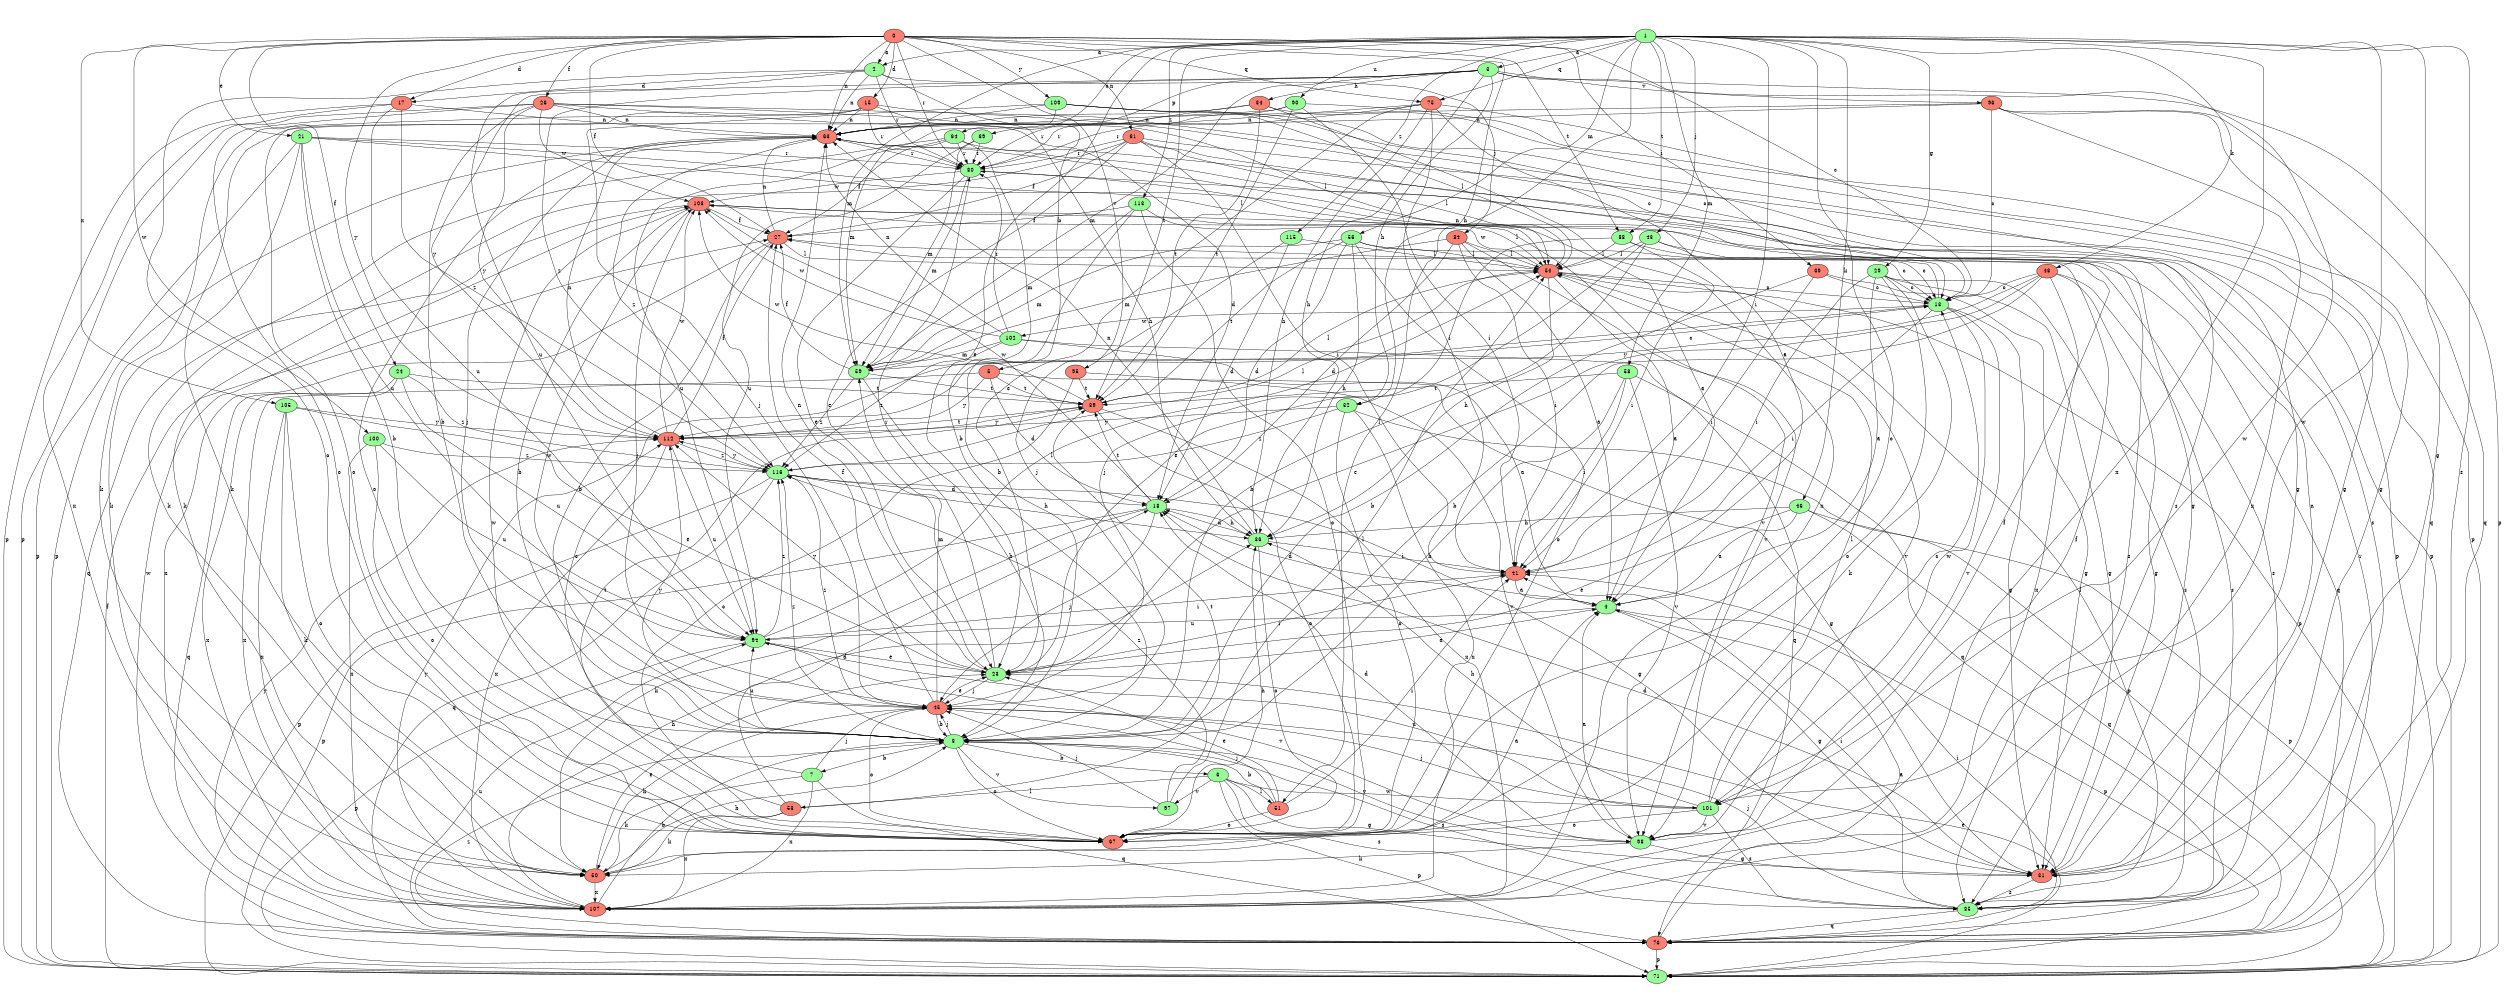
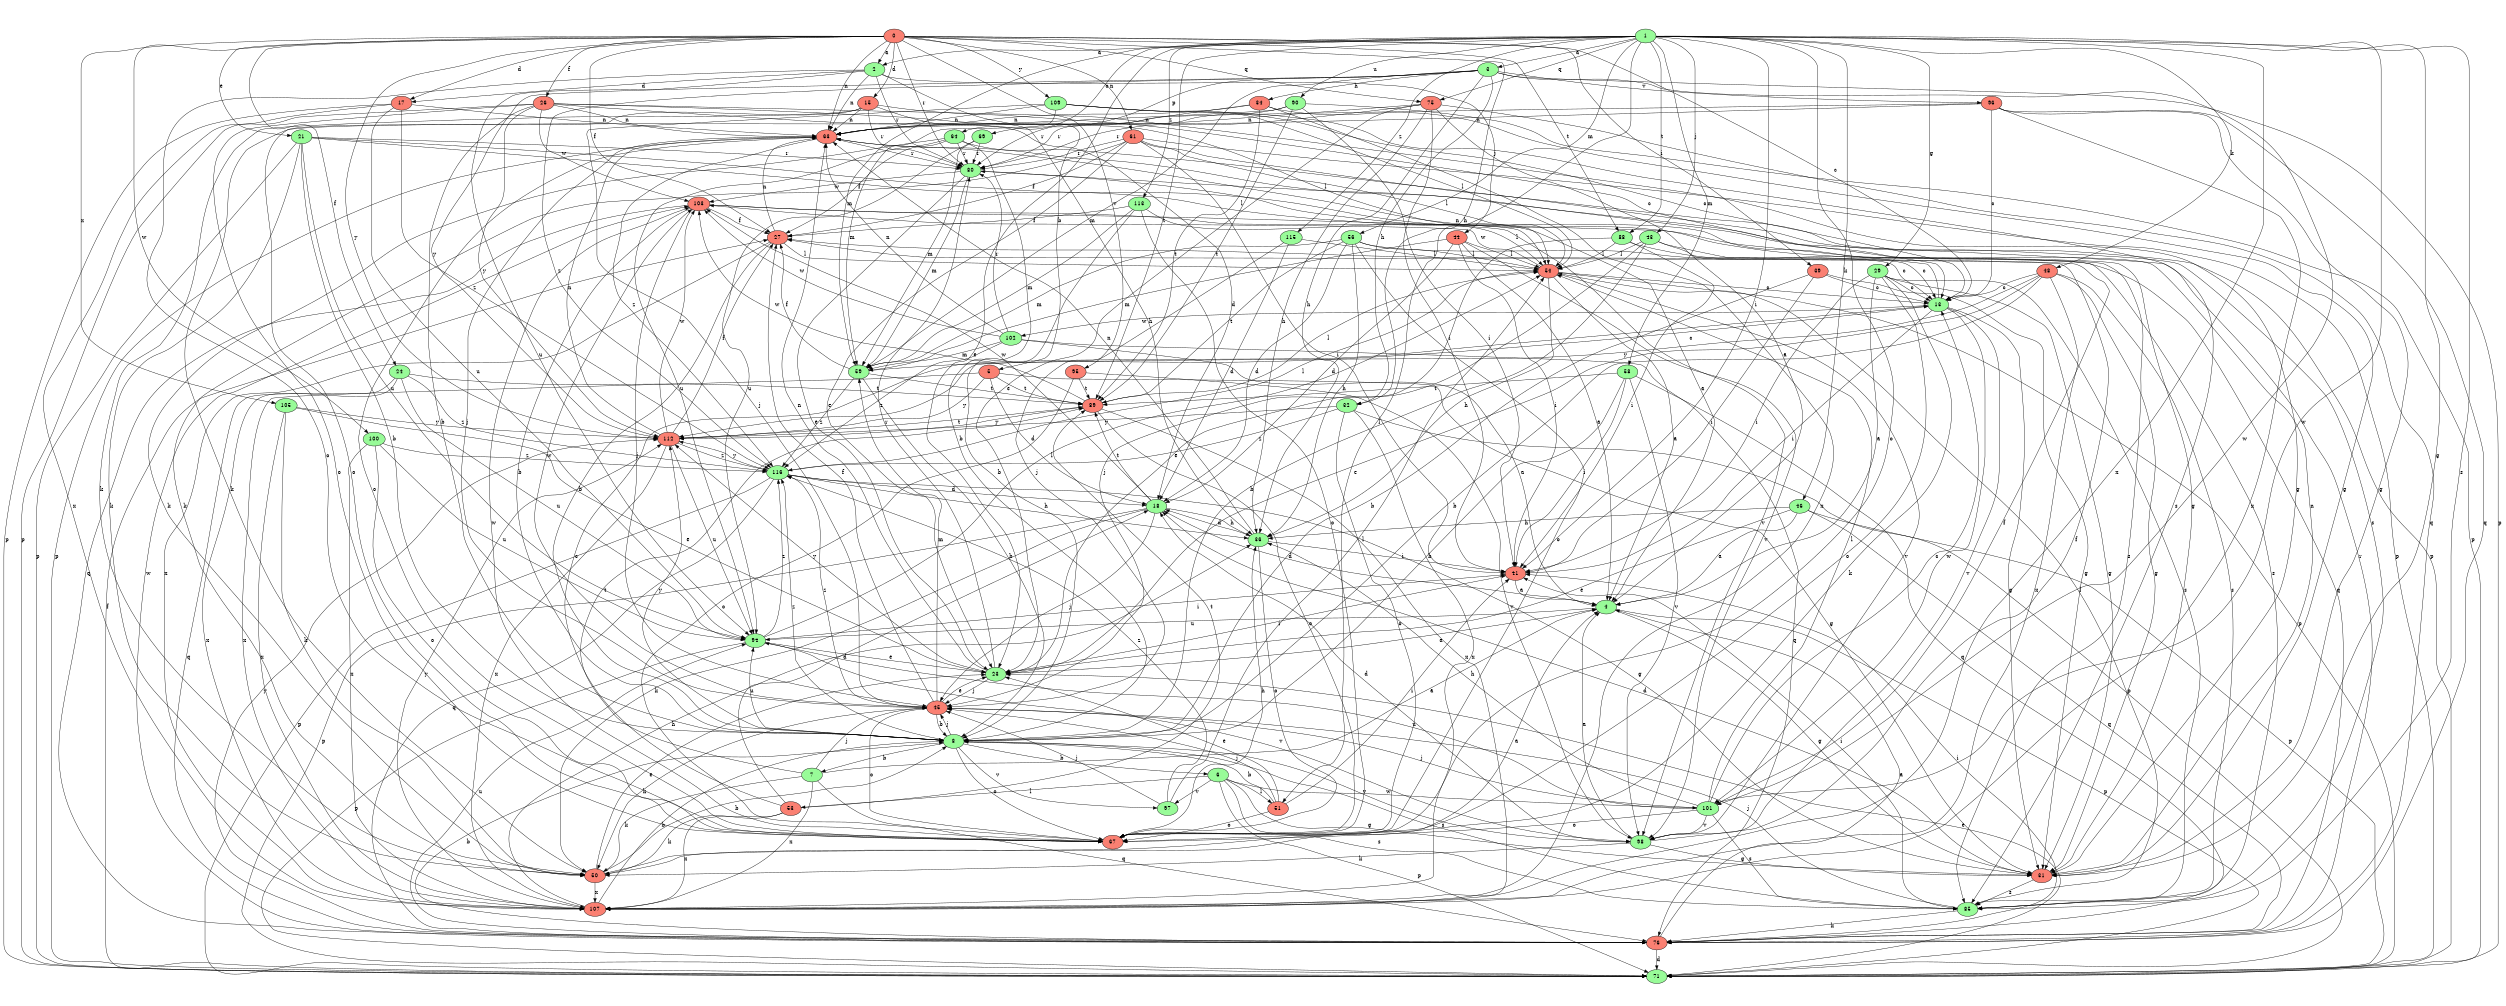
node "84": label "84" -> "44"
edge "7" -> "4": added, label "a"
edge "105" -> "67": removed, label "o"
edge "76" -> "8": label "z" -> "b"
edge "85" -> "76": label "q" -> "k"
edge "76" -> "71": label "p" -> "d"
